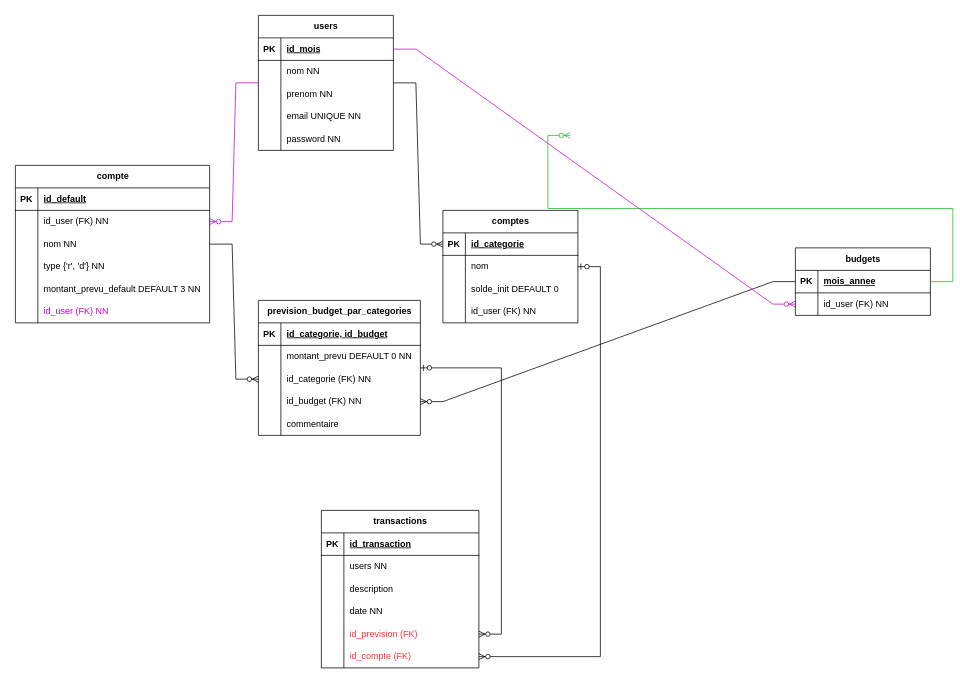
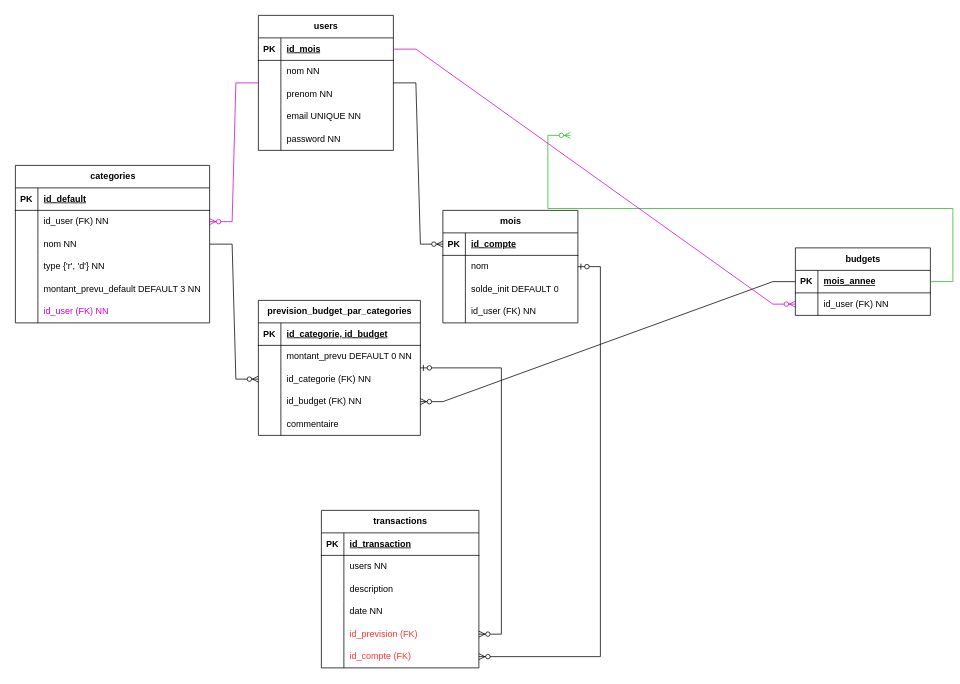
node "compte": label "compte" -> "categories"
node "comptes": label "comptes" -> "mois"
node "id_categorie": label "id_categorie" -> "id_compte"
